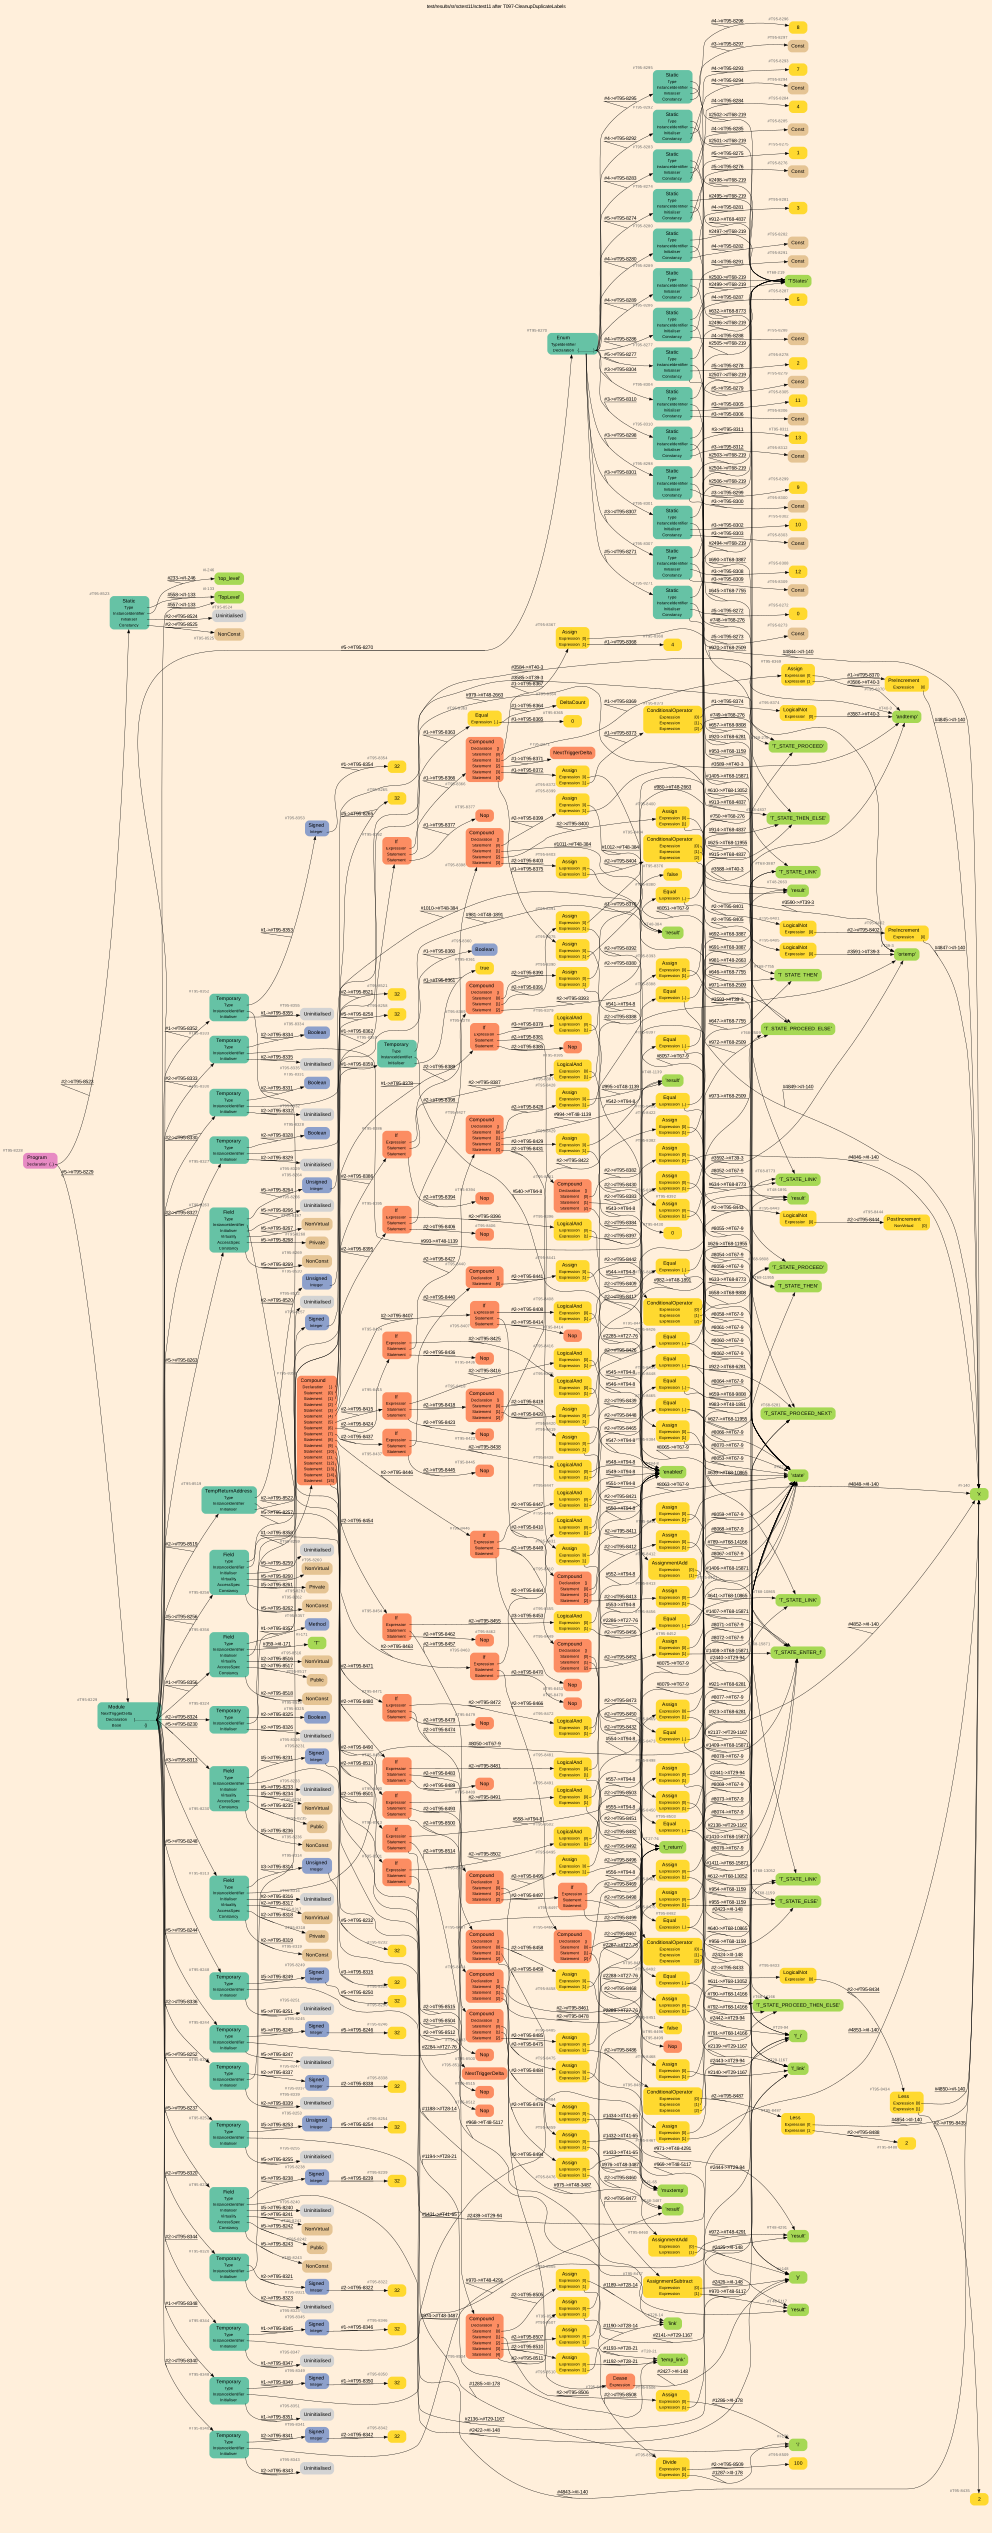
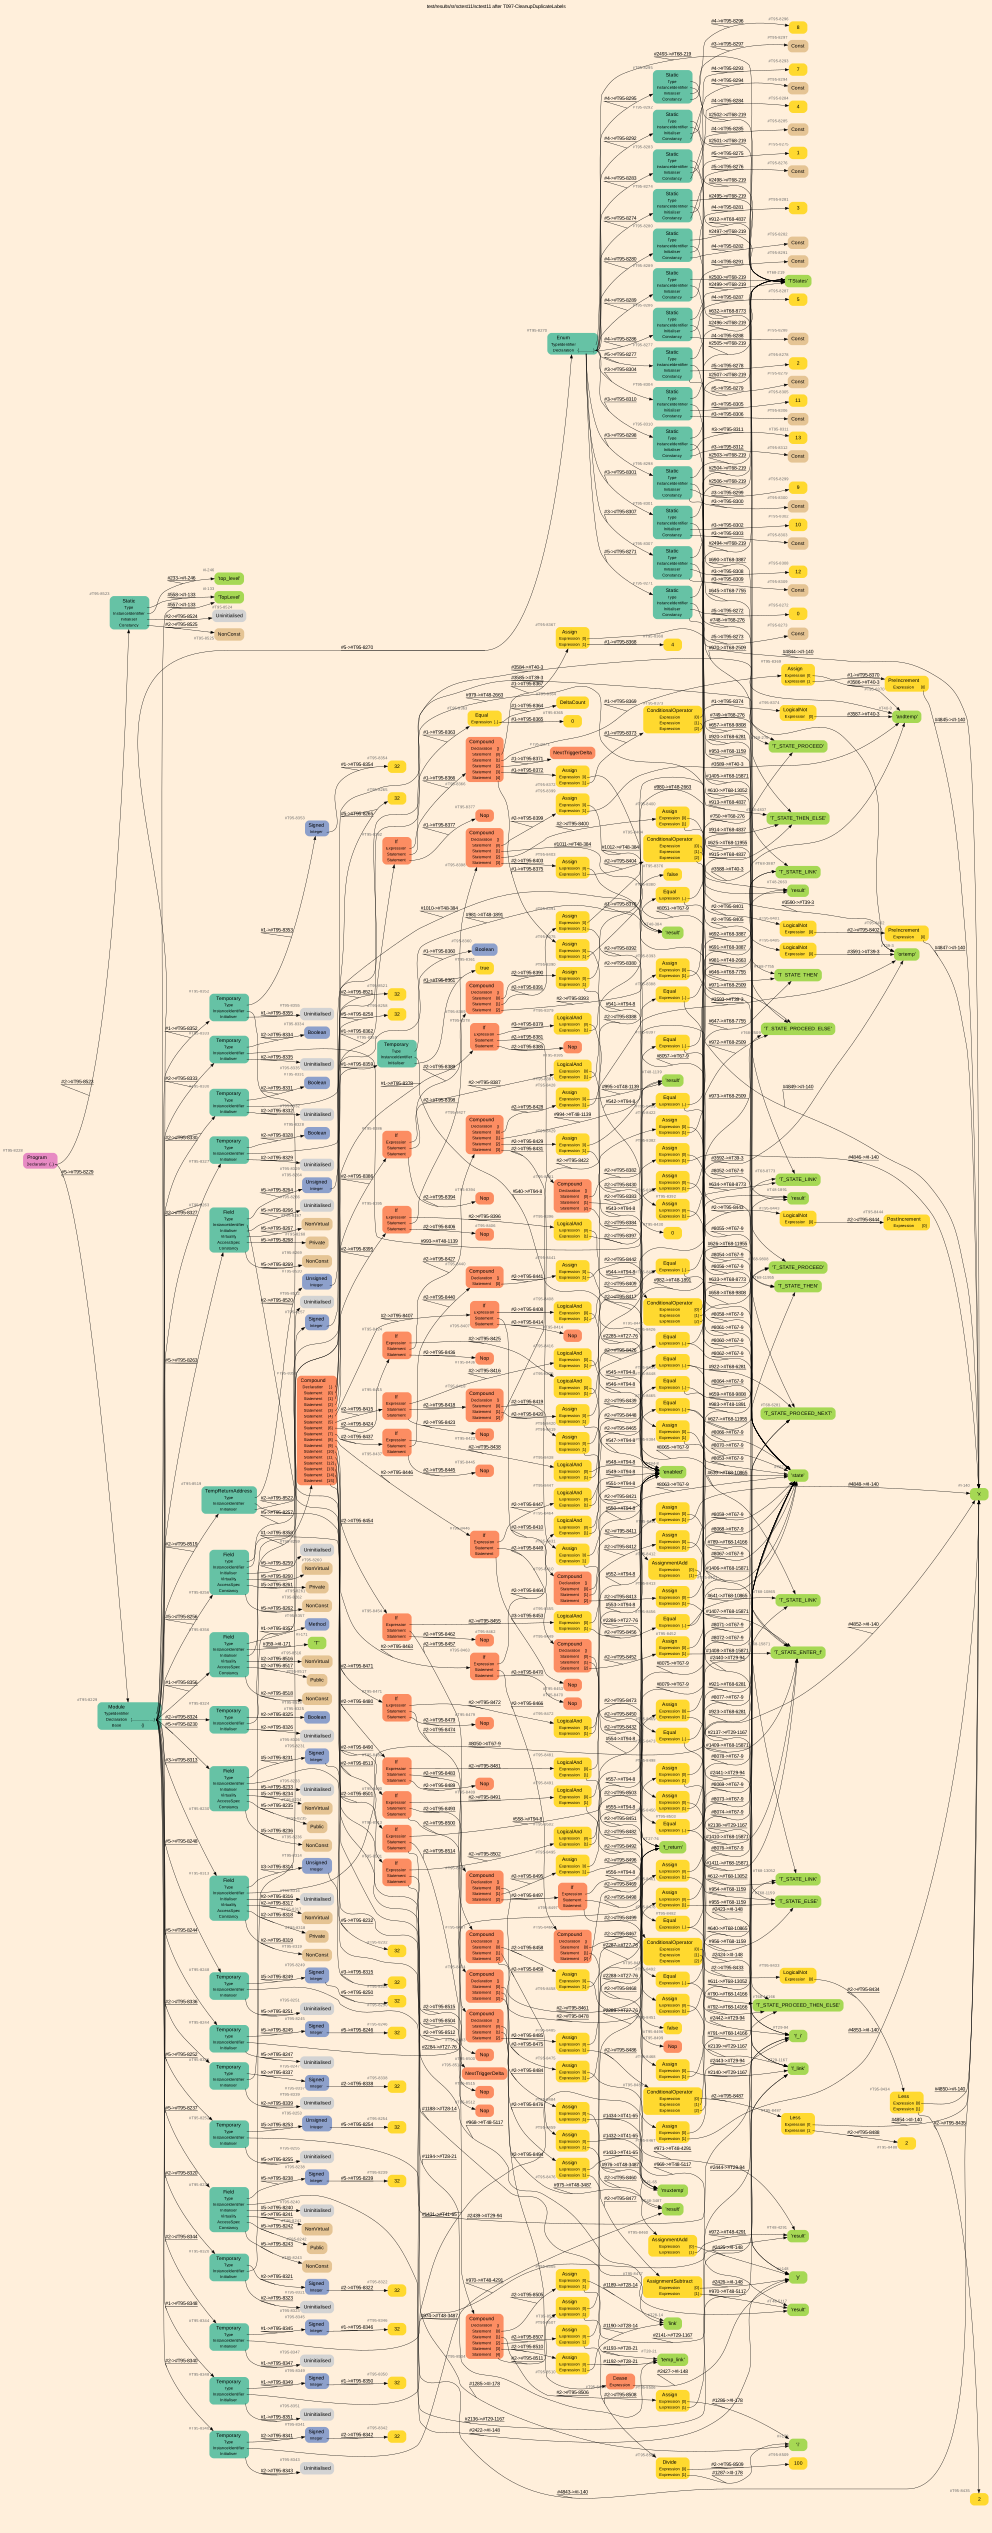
edge "Enum" -> "'TStates'": added, label "#2493->#T68-219"
node "PostIncrement": text "NonVirtual" -> "Expression"
node "Module": text "NextTriggerDelta" -> "TypeIdentifier"
